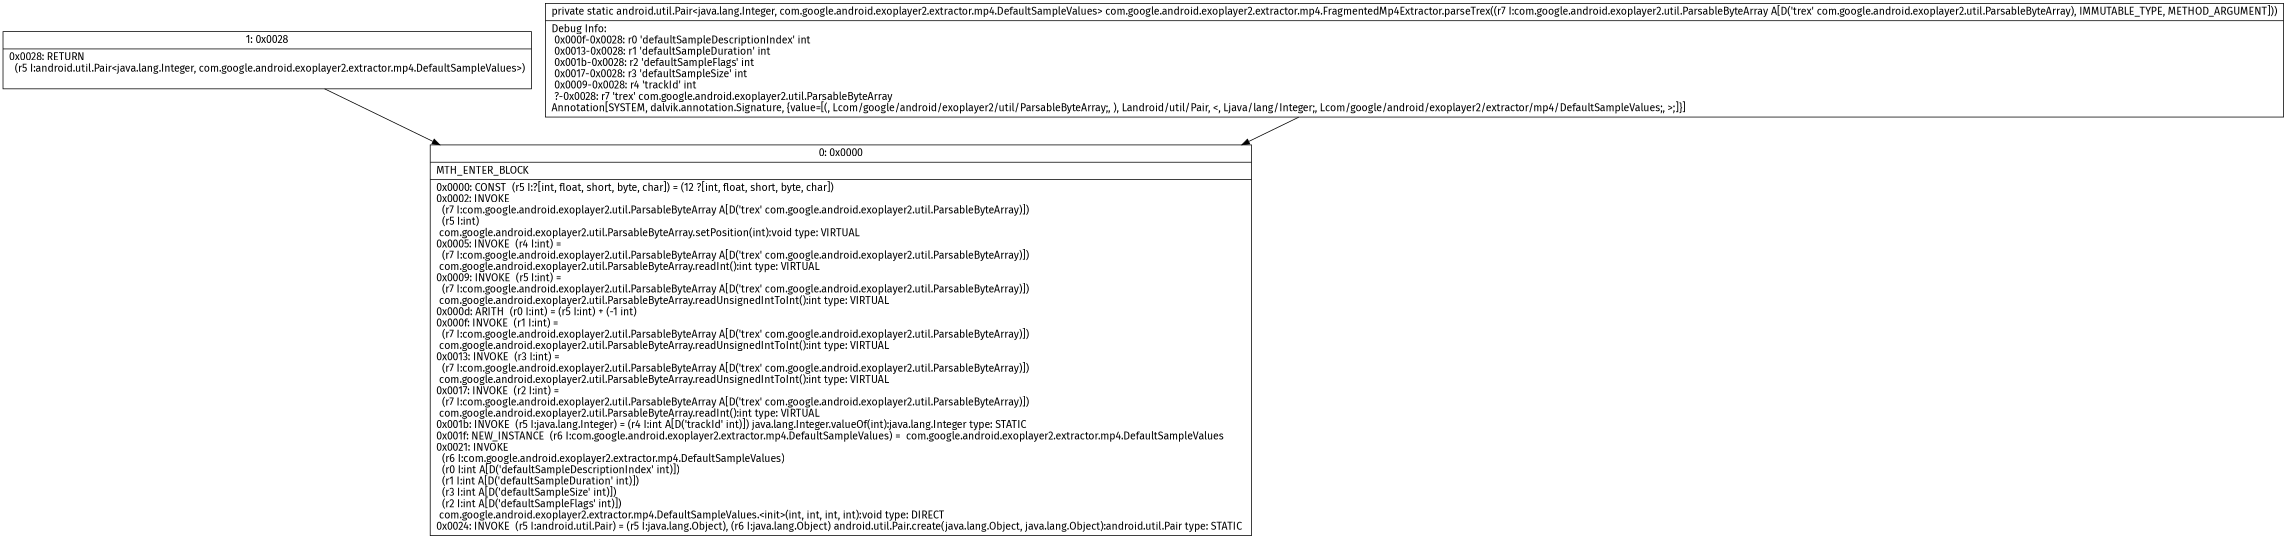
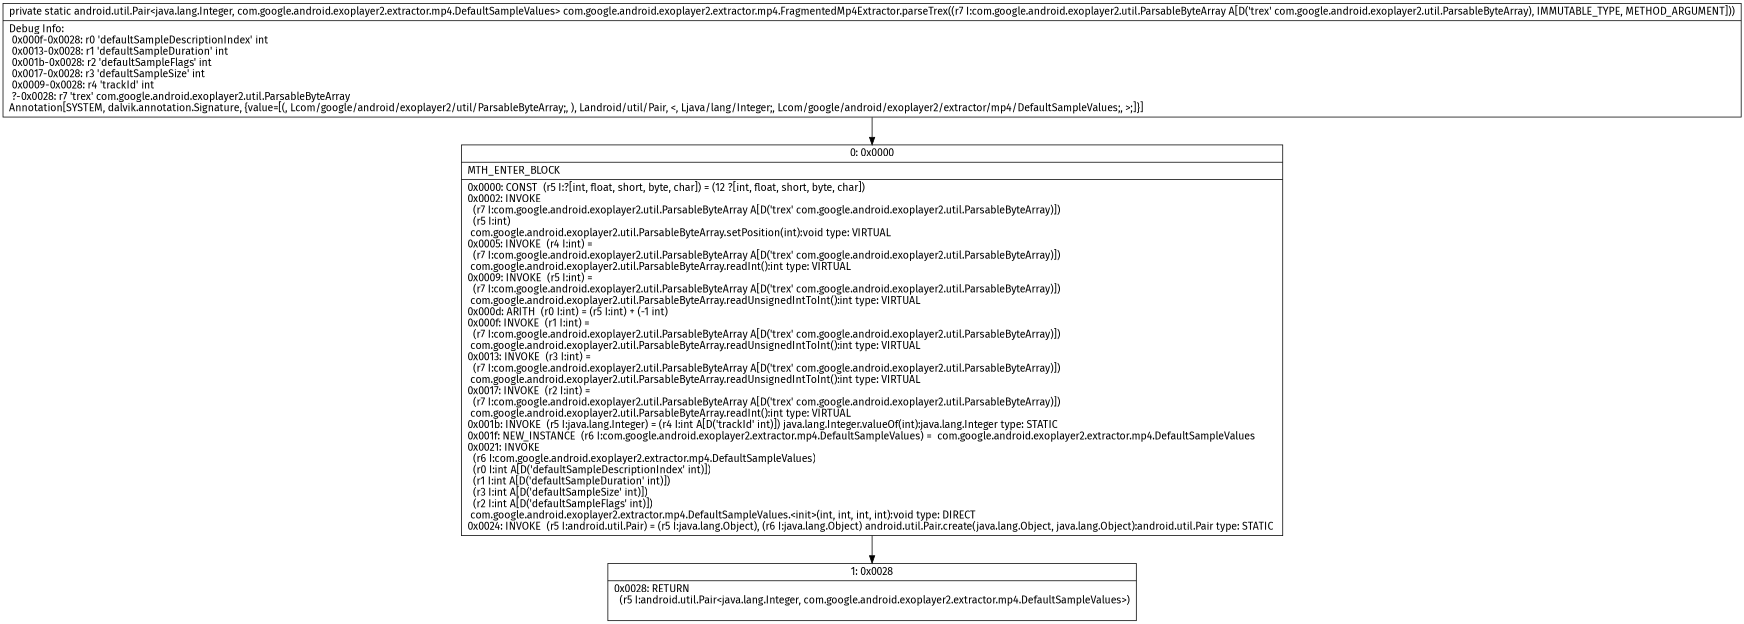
edge "1: 0x0028" -> "0: 0x0000": reversed
